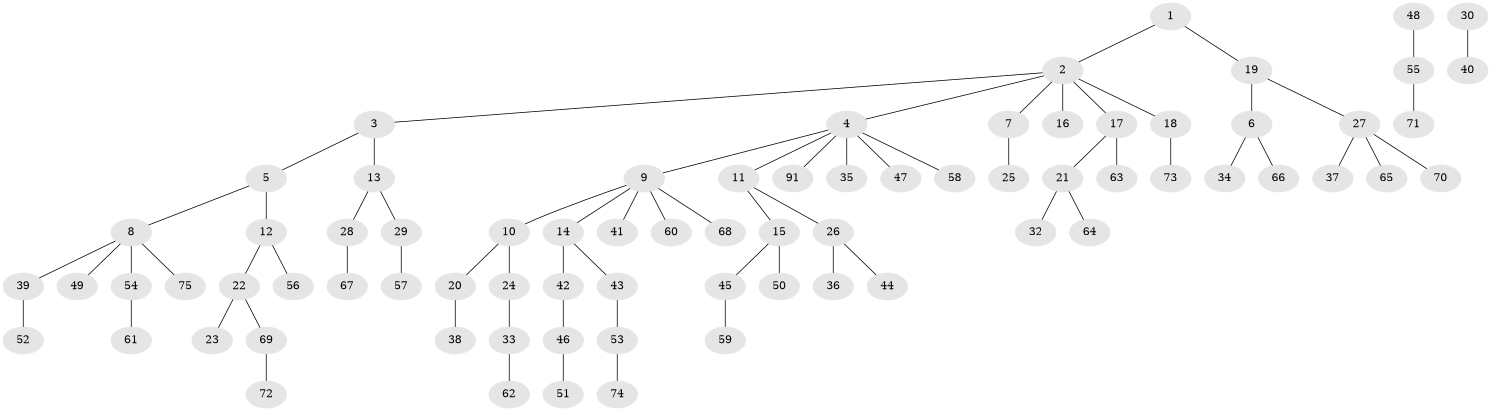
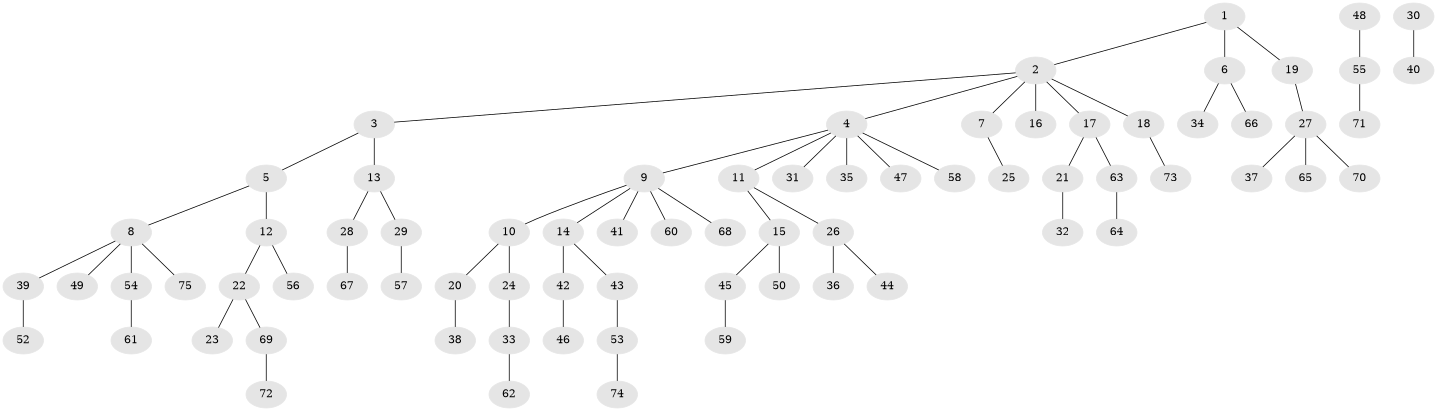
edge "19" -- "6": now "1" -- "6"
node "91": label "91" -> "31"
edge "21" -- "64": now "63" -- "64"
node "51": removed
